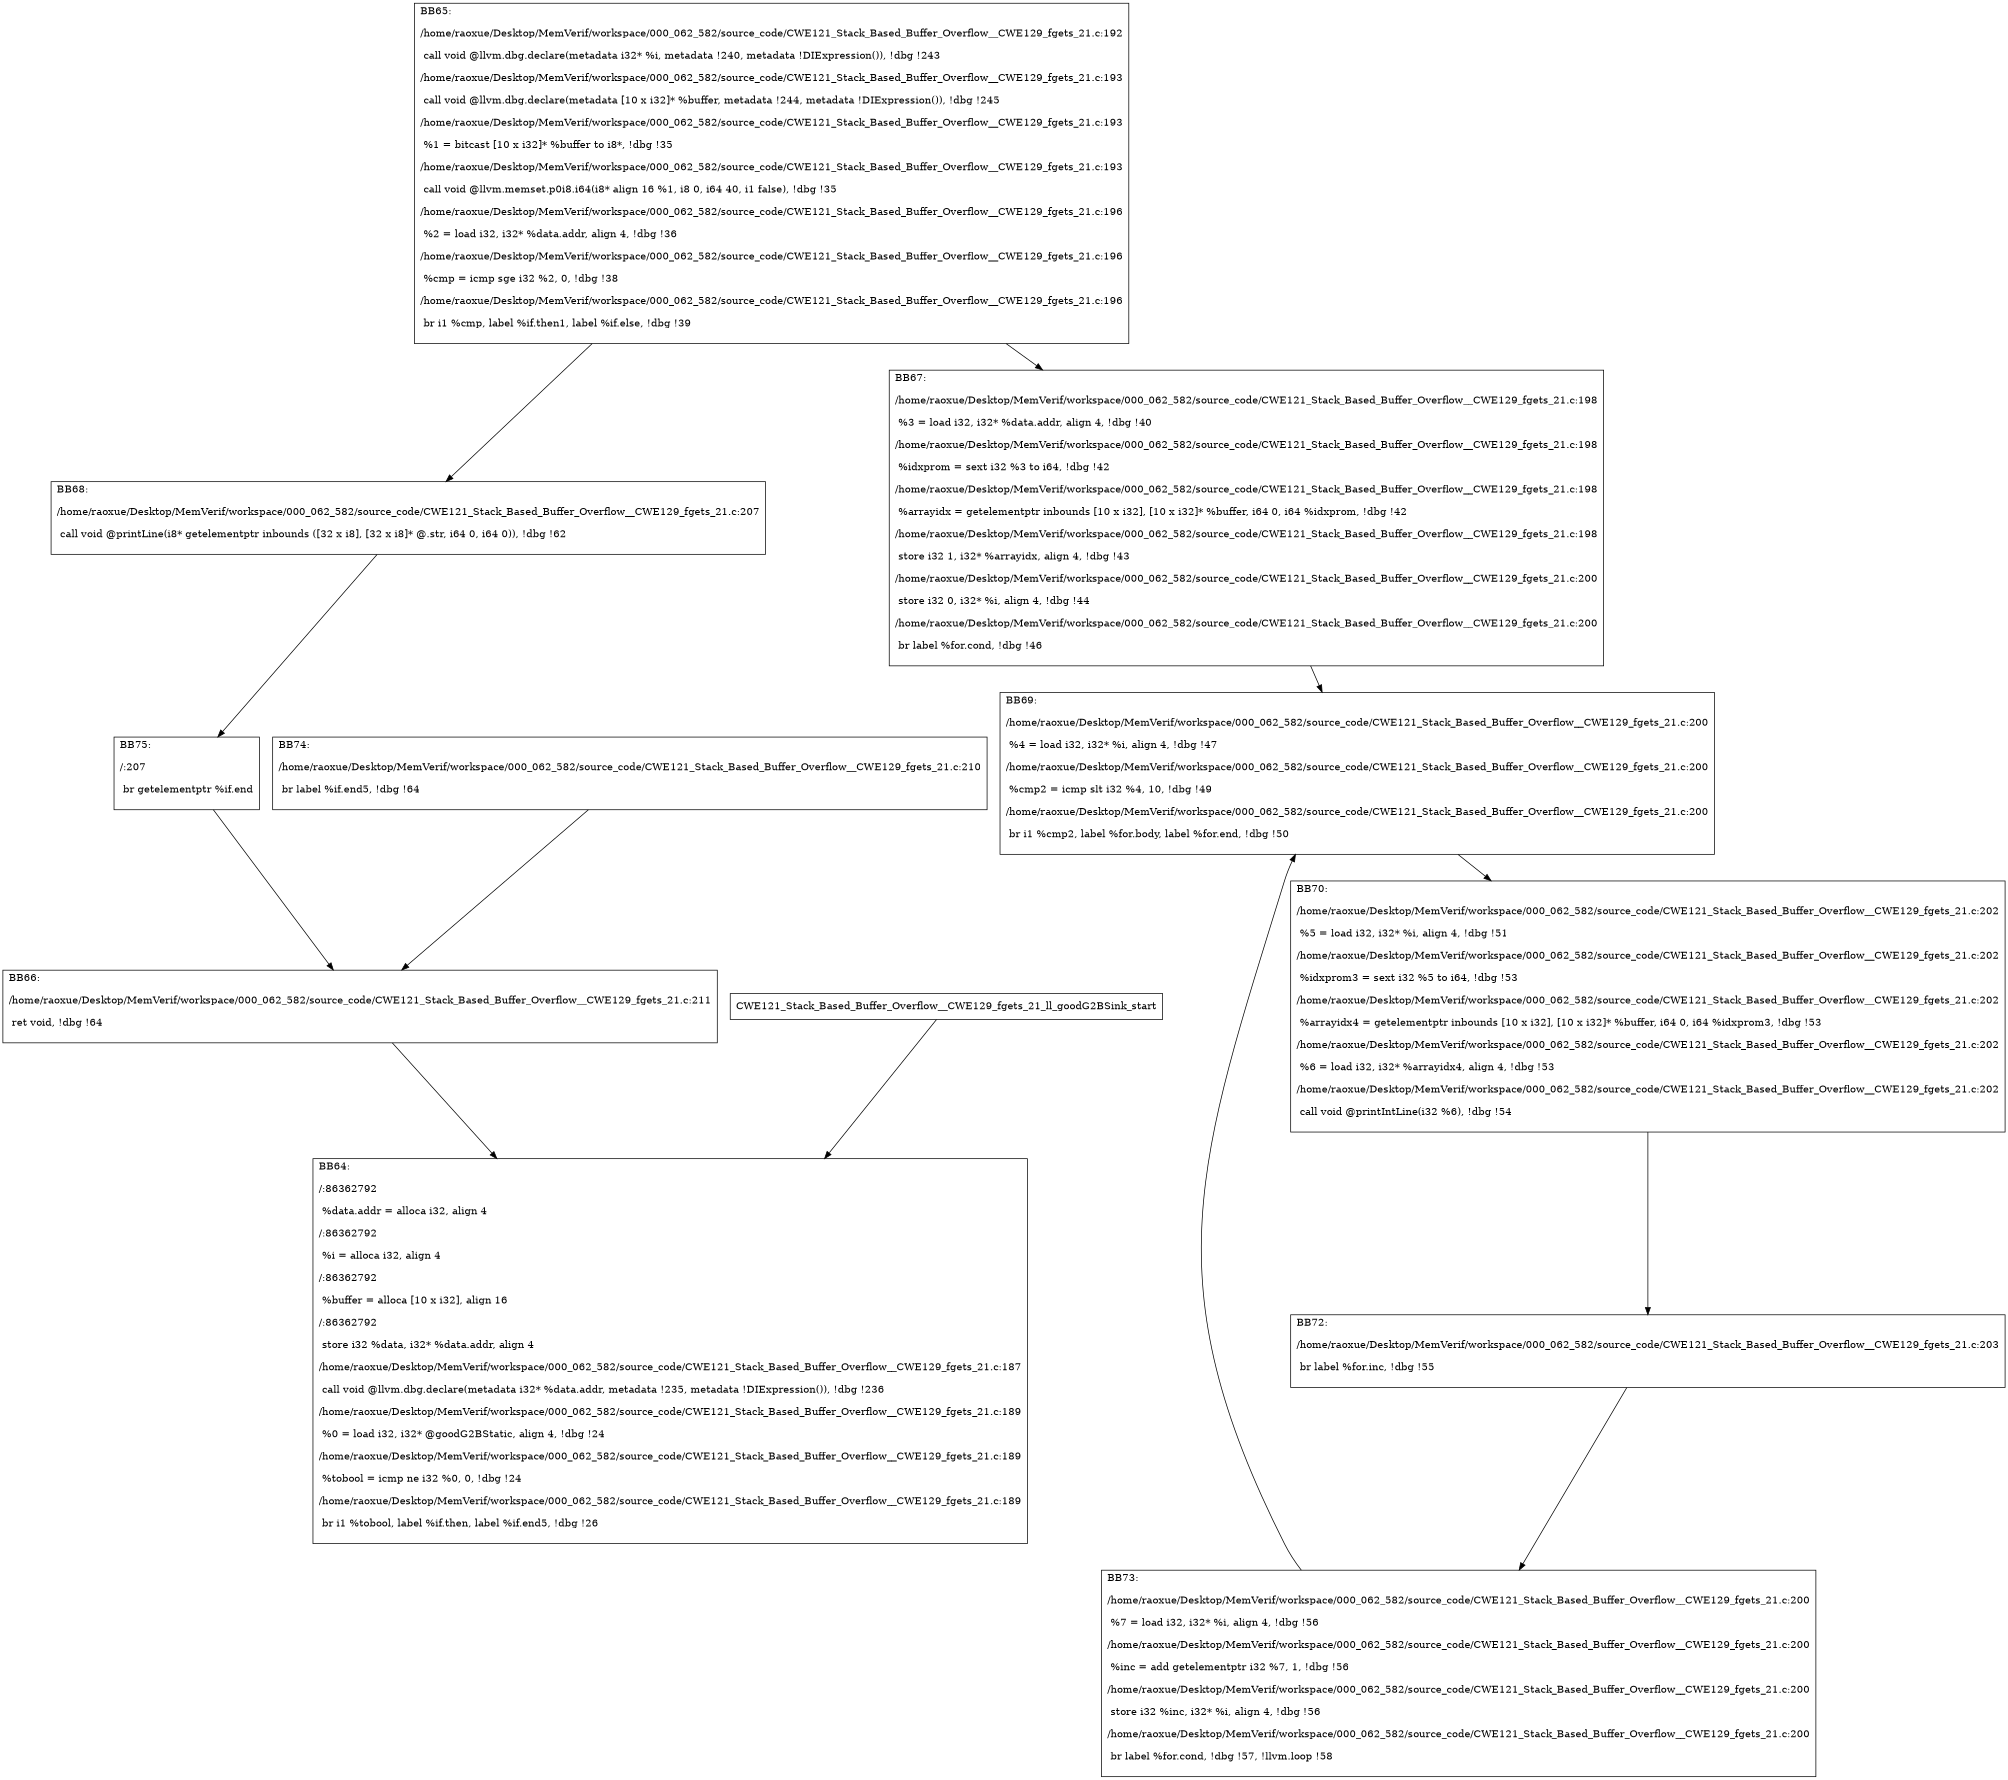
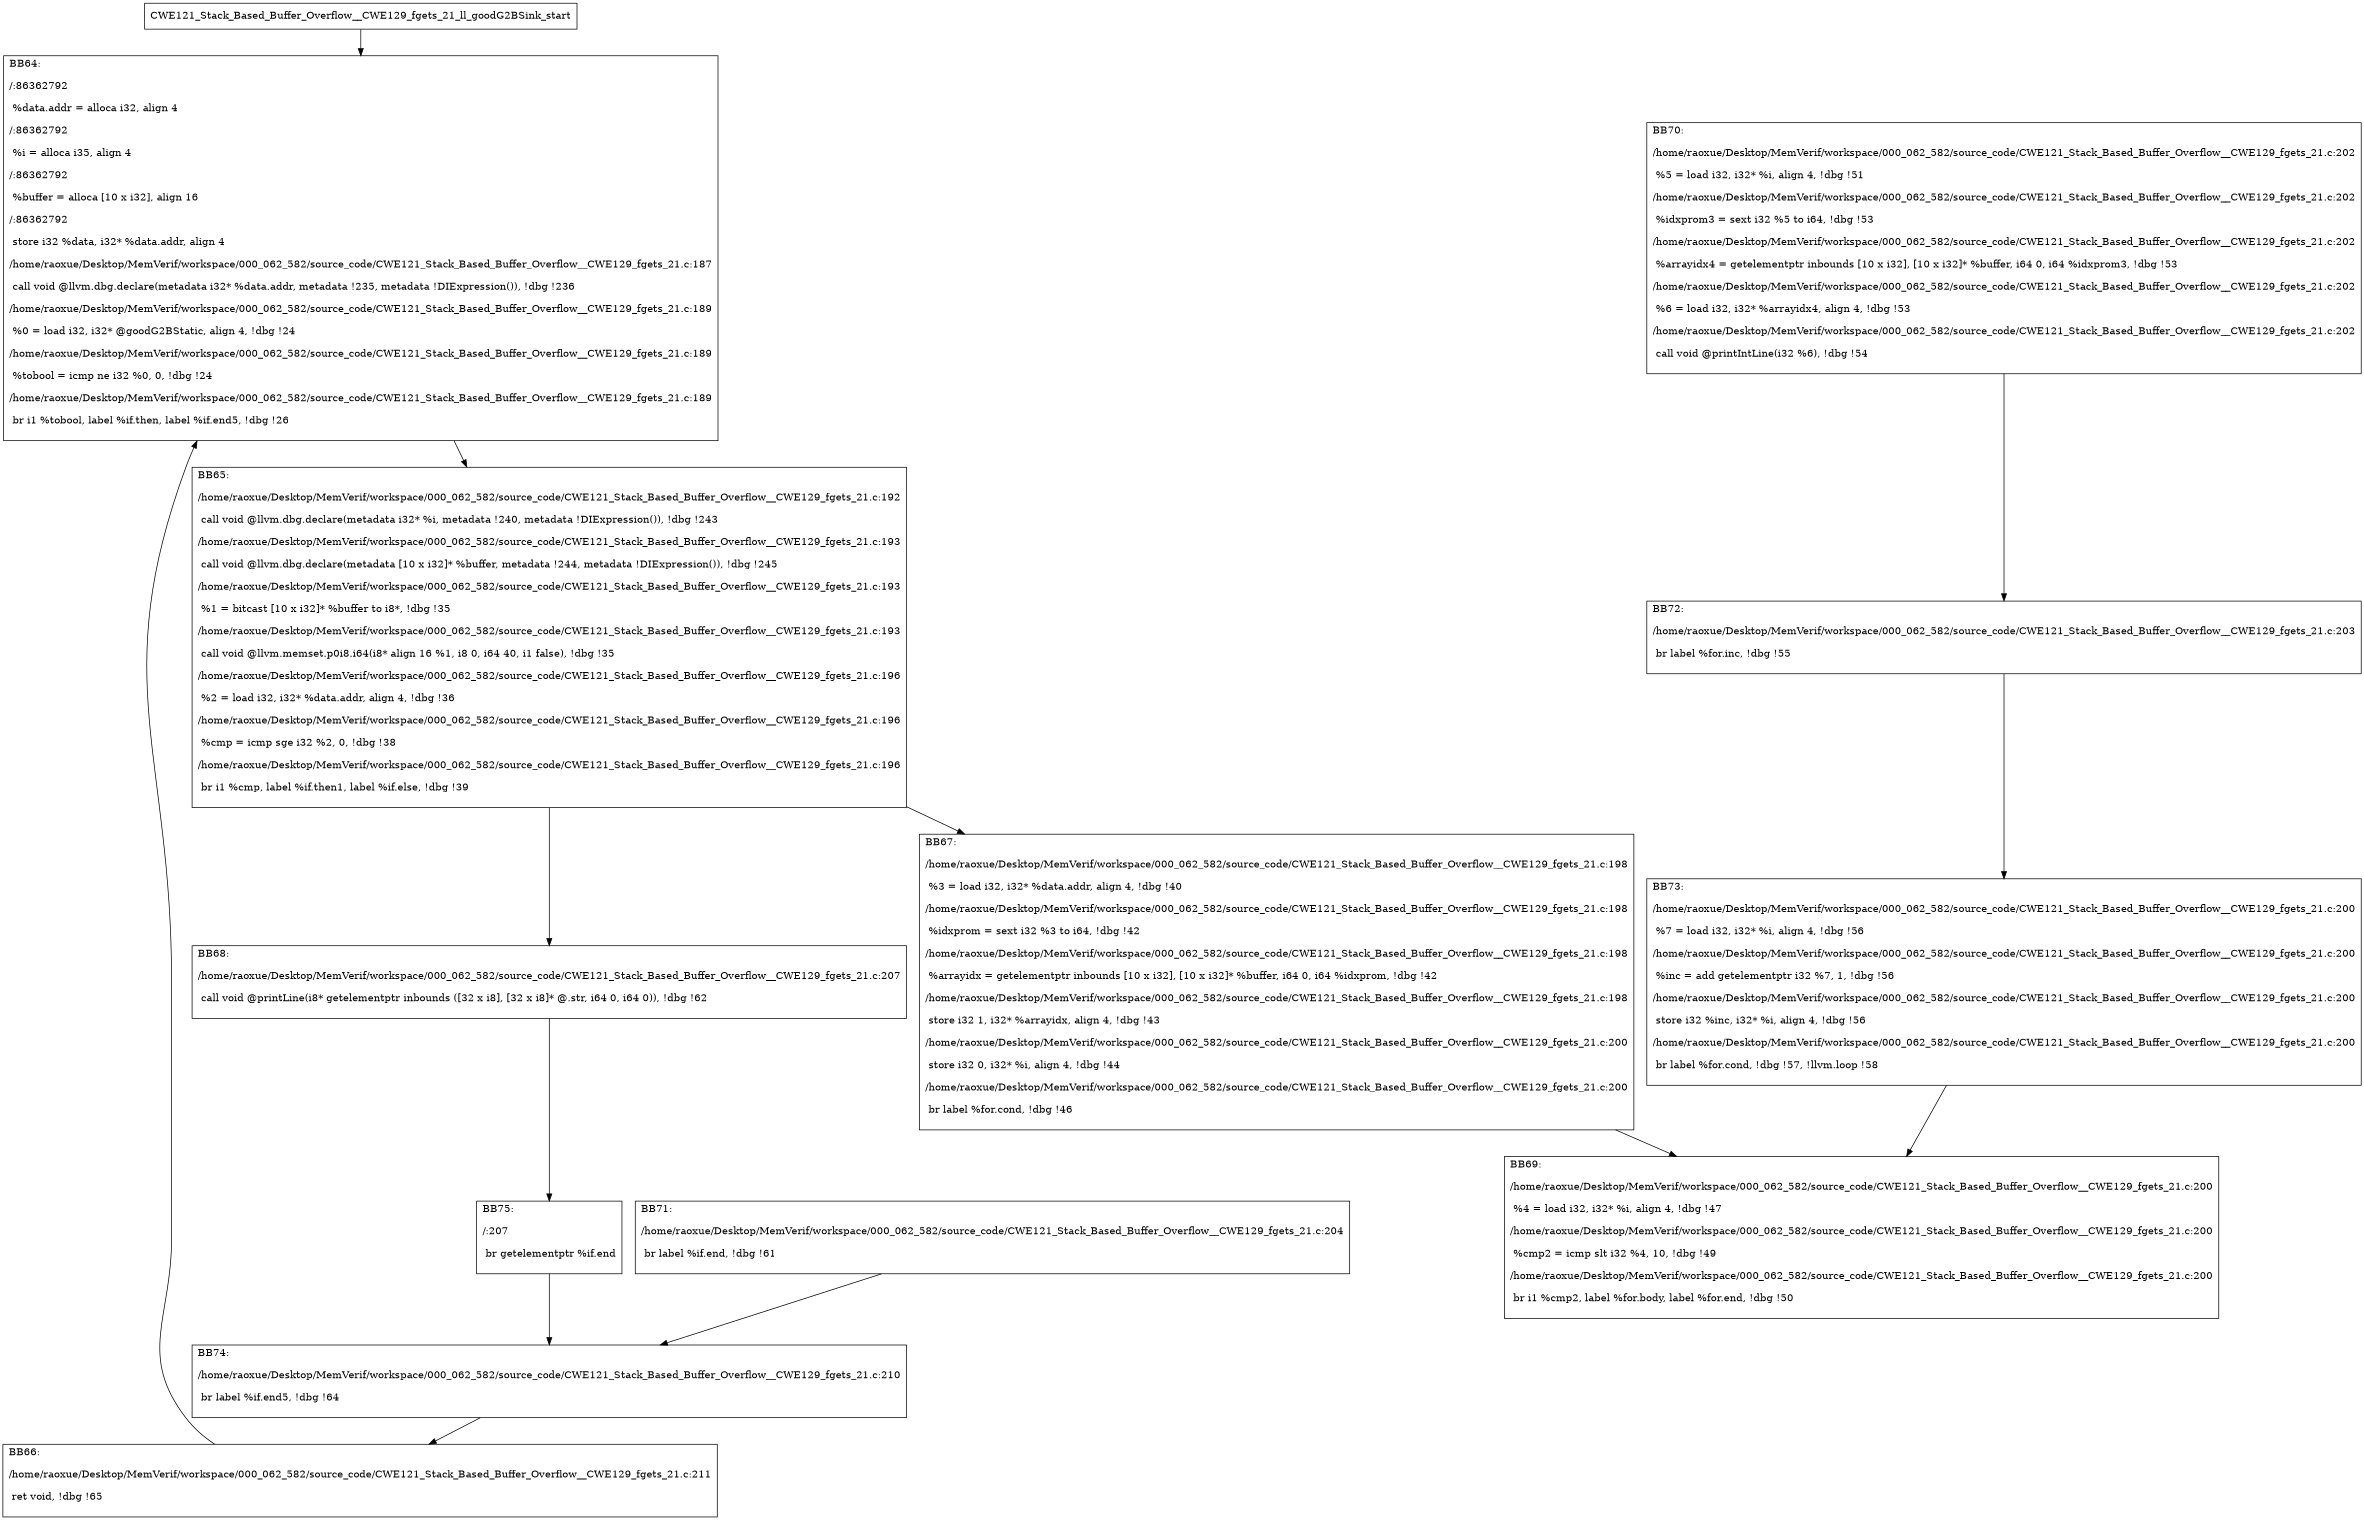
edge "BB64:" -> "BB65:": added
edge "BB69:" -> "BB70:": removed
edge "BB75:" -> "BB66:": now "BB75:" -> "BB74:"
node "BB66:": text "ret void, !dbg !64" -> "ret void, !dbg !65"
node "BB71:": added
node "BB64:": text "%i = alloca i32, align 4" -> "%i = alloca i35, align 4"
